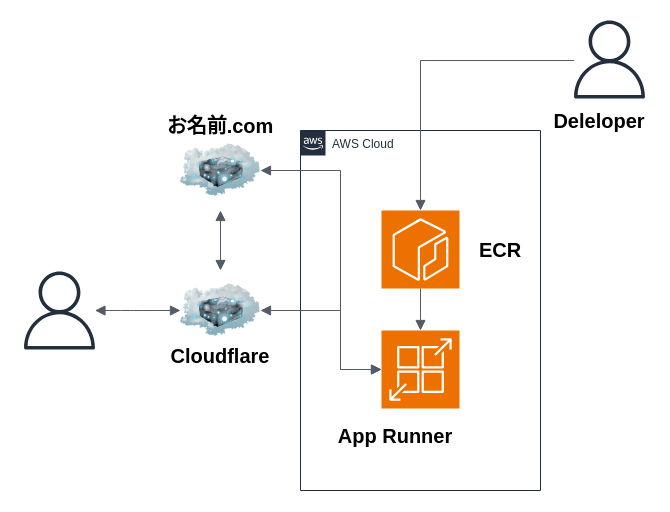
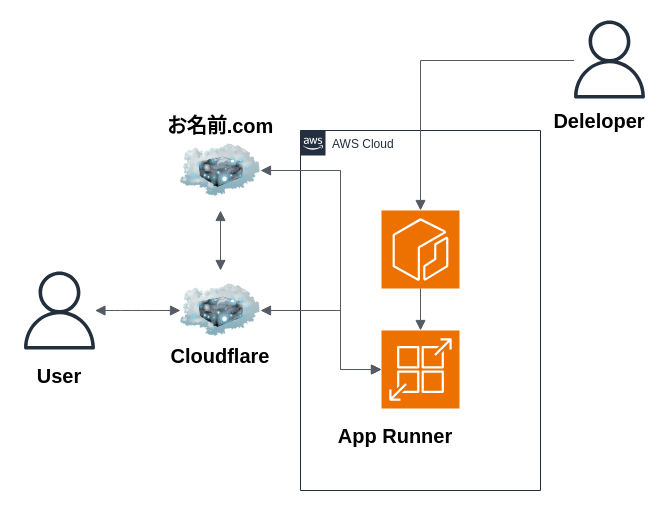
node "ECR": removed
node "User": added
